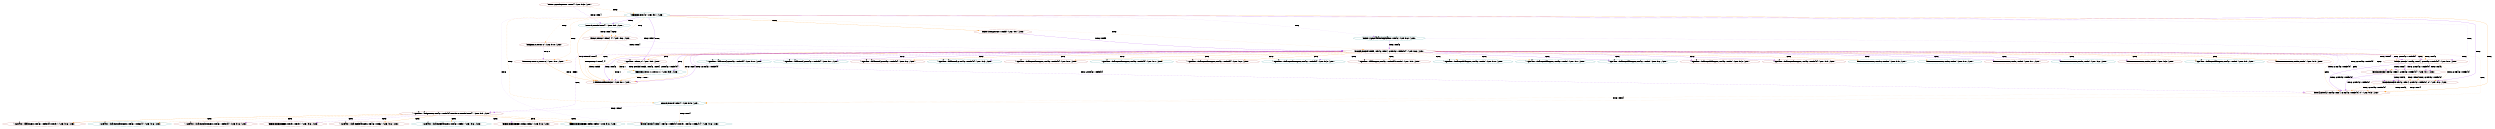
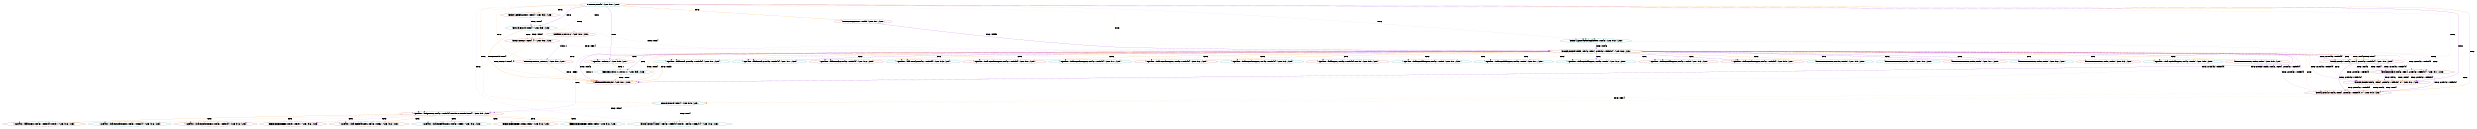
edge "(PARAM,GetBitContext *VAR84)<SUB>903</SUB>" -> "(METHOD,FUN48)<SUB>901</SUB>": reversed
edge "(METHOD,FUN48)<SUB>901</SUB>" -> "(<operator>.minus,-1)<SUB>909</SUB>": label "DDG: " -> "FUN: "
